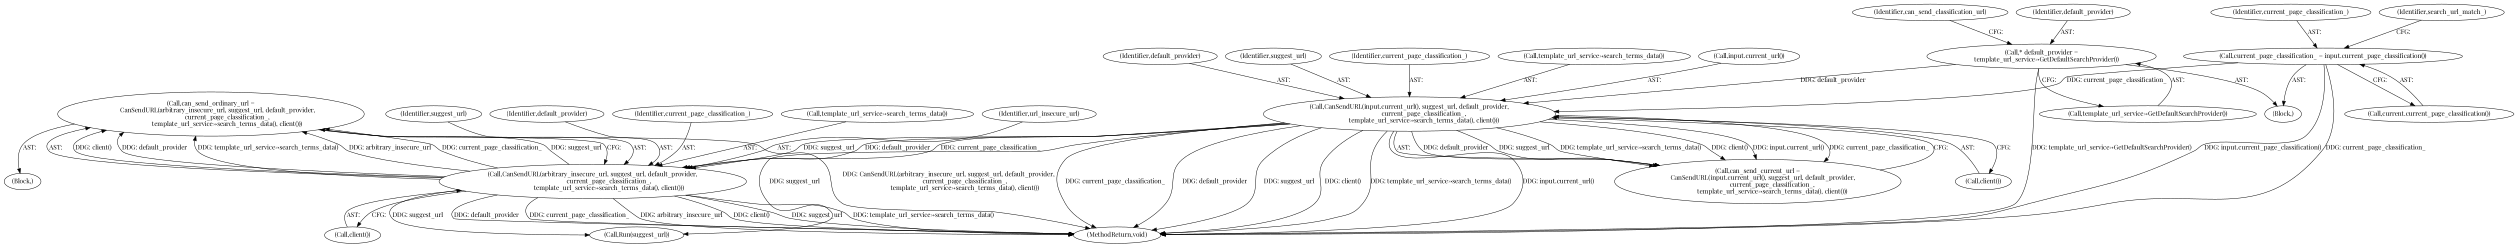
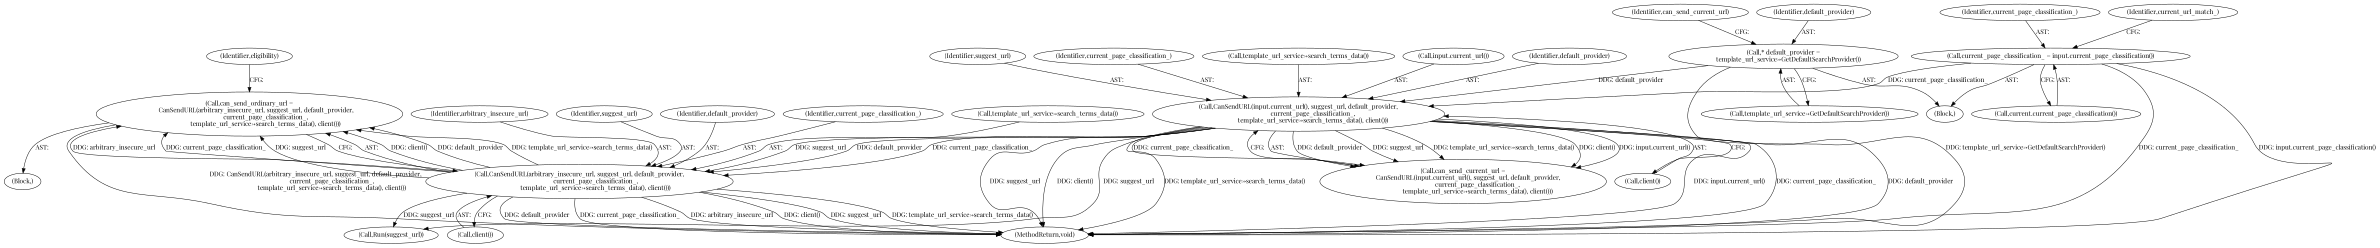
node "(Identifier,can_send_classification_url)": label "(Identifier,can_send_classification_url)" -> "(Identifier,can_send_current_url)"
node "(Identifier,search_url_match_)": label "(Identifier,search_url_match_)" -> "(Identifier,current_url_match_)"
node "(Identifier,eligibility)": added
node "(Identifier,url_insecure_url)": label "(Identifier,url_insecure_url)" -> "(Identifier,arbitrary_insecure_url)"
